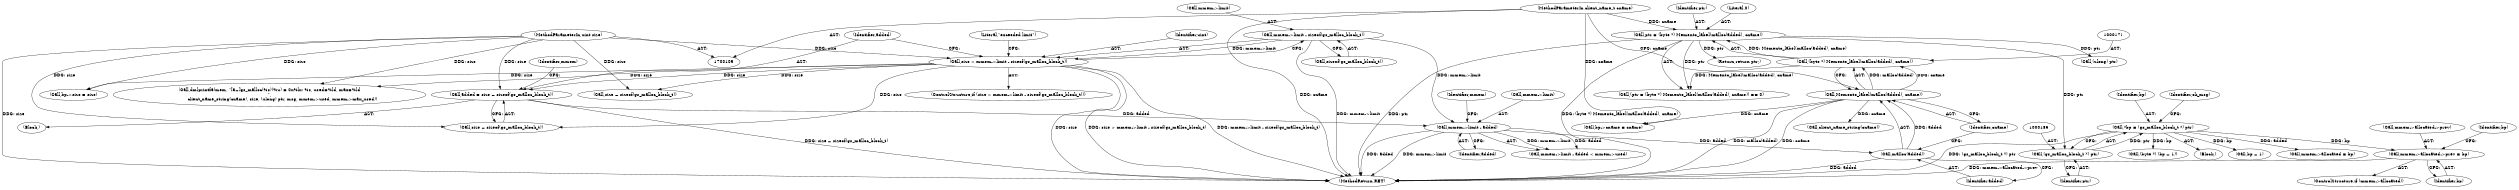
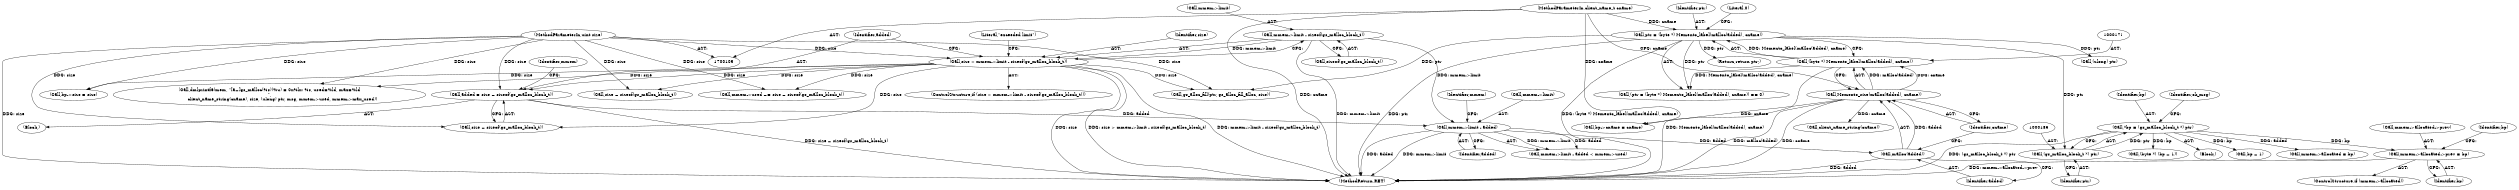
edge "(Literal,0)" -> "(Call,ptr = (byte *) Memento_label(malloc(added), cname))": label "AST: " -> "CFG: "
node "(Identifier,uint)": label "(Identifier,uint)" -> "(Identifier,size)"
edge "(Call,ptr = (byte *) Memento_label(malloc(added), cname))" -> "(Call,(byte *) Memento_label(malloc(added), cname))": added, label "CFG:"
node "(Call,mmem->used += size + sizeof(gs_malloc_block_t))": added
node "(Call,gs_alloc_fill(ptr, gs_alloc_fill_alloc, size))": added
node "(Call,Memento_label(malloc(added), cname))": label "(Call,Memento_label(malloc(added), cname))" -> "(Call,Memento_size(malloc(added), cname))"
edge "(Call,(byte *) Memento_label(malloc(added), cname))" -> "(MethodReturn,RET)": added, label "DDG: Memento_label(malloc(added), cname)"
